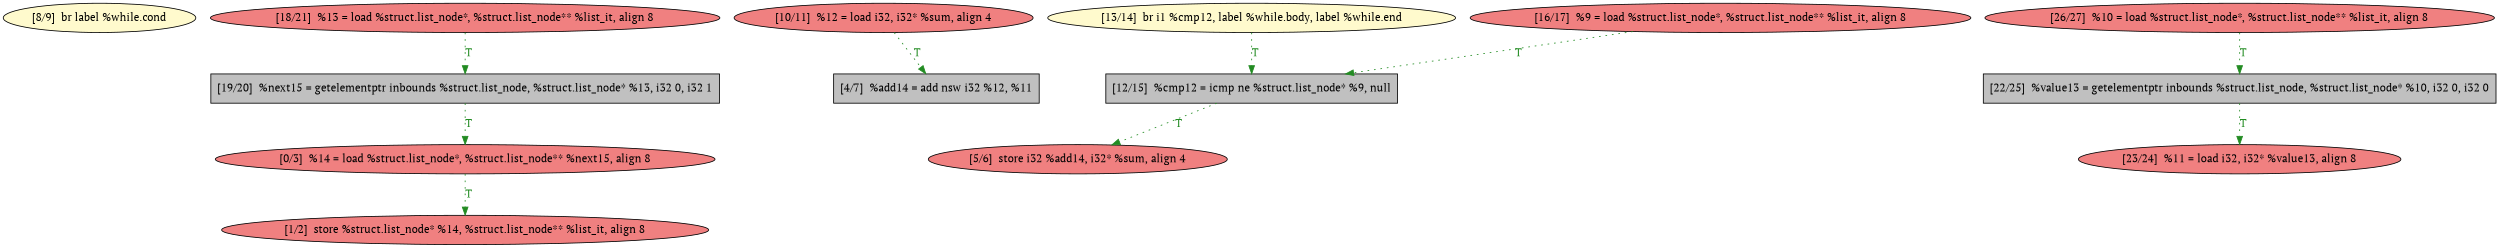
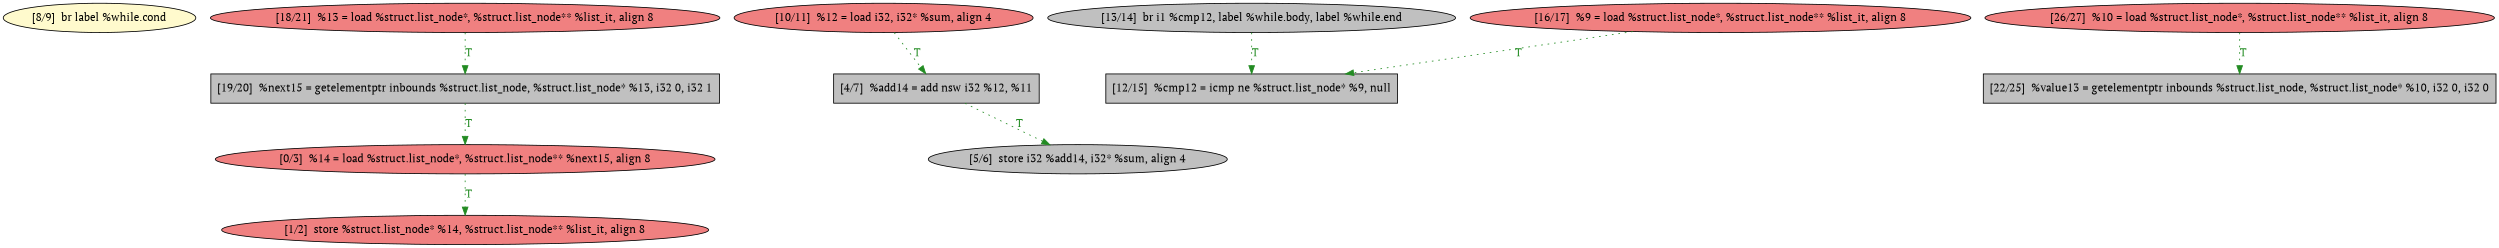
node "[13/14]  br i1 %cmp12, label %while.body, label %while.end": fillcolor lemonchiffon -> grey
edge "[12/15]  %cmp12 = icmp ne %struct.list_node* %9, null" -> "[5/6]  store i32 %add14, i32* %sum, align 4": now "[4/7]  %add14 = add nsw i32 %12, %11" -> "[5/6]  store i32 %add14, i32* %sum, align 4"
node "[5/6]  store i32 %add14, i32* %sum, align 4": fillcolor lightcoral -> grey
node "[23/24]  %11 = load i32, i32* %value13, align 8": removed
